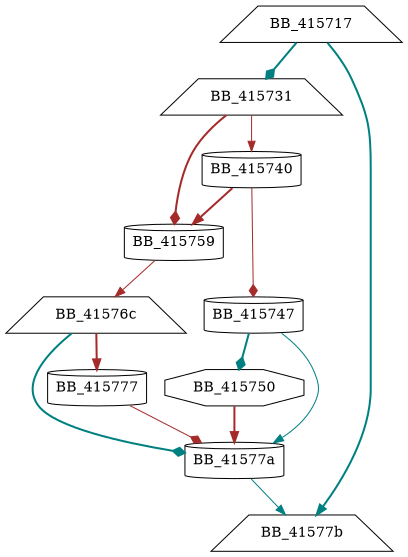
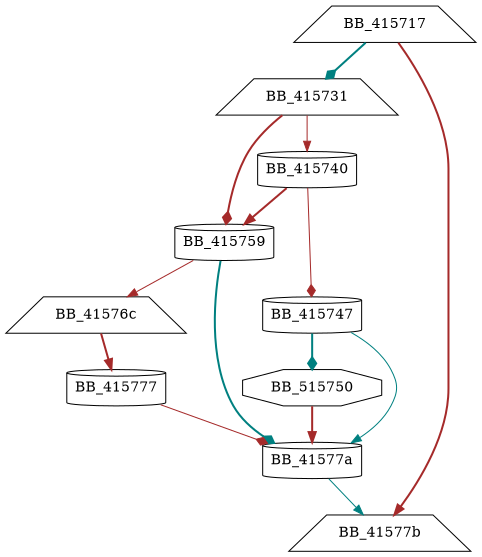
edge "BB_415717" -> "BB_41577b": color teal -> brown
node "BB_415750": label "BB_415750" -> "BB_515750"
edge "BB_41576c" -> "BB_41577a": now "BB_415759" -> "BB_41577a"
